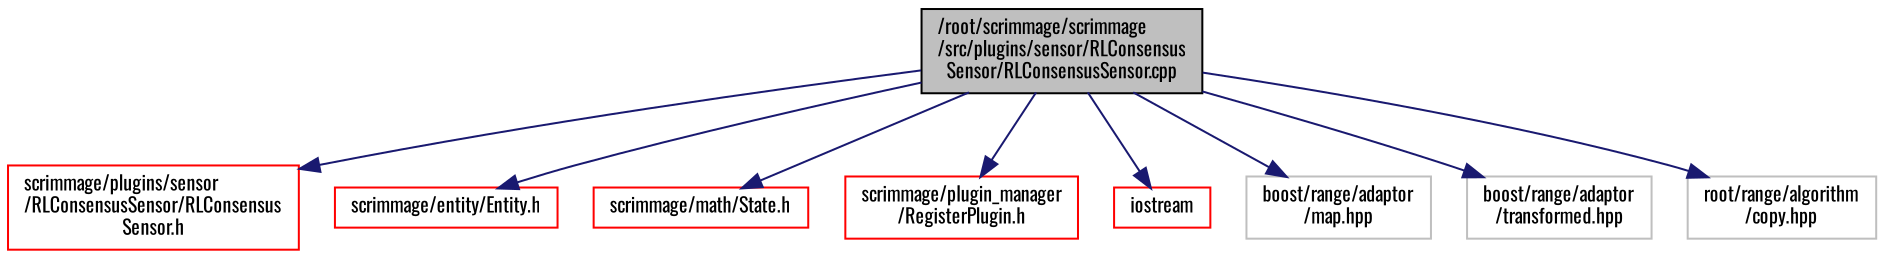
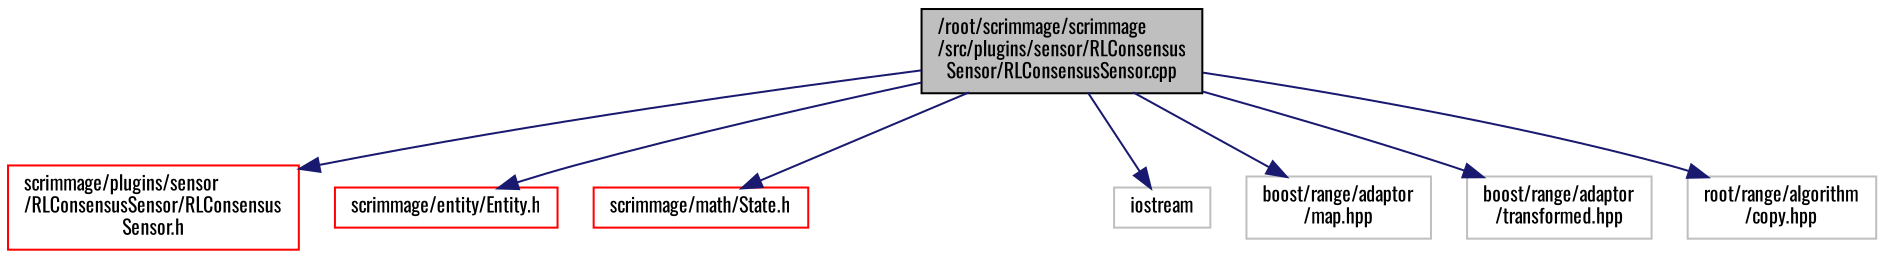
node "scrimmage/plugin_manager /RegisterPlugin.h": removed
node "iostream": color red -> grey75
